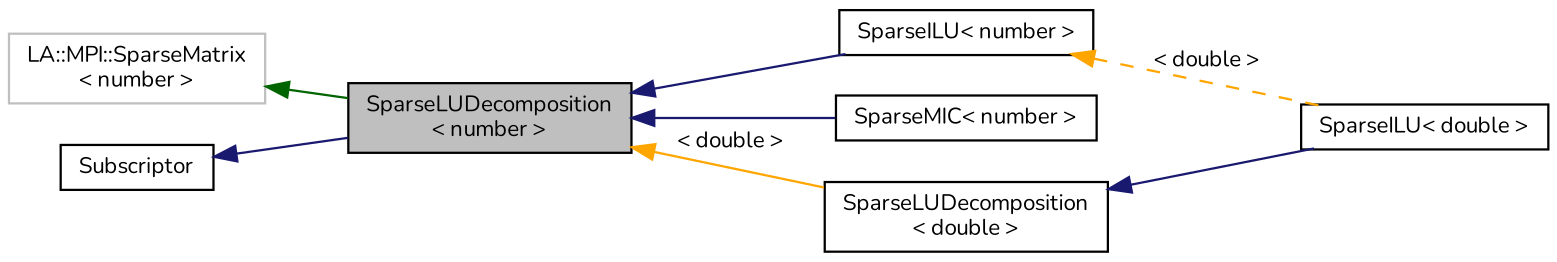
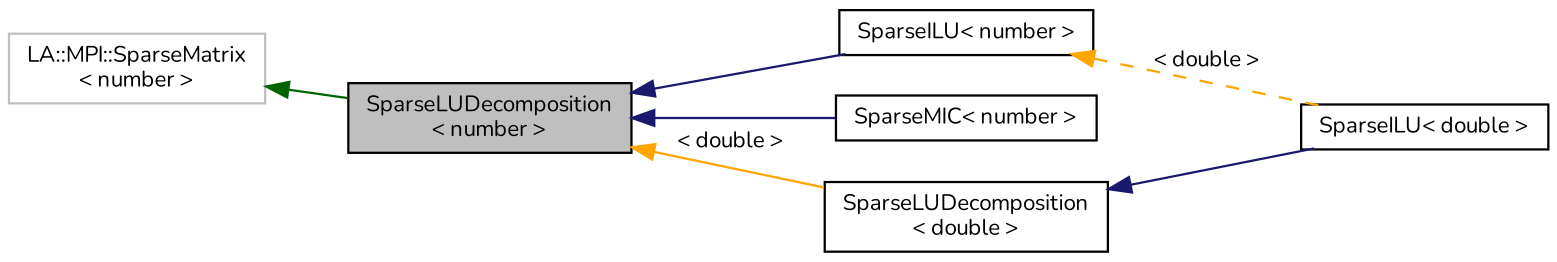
node "Subscriptor": removed
